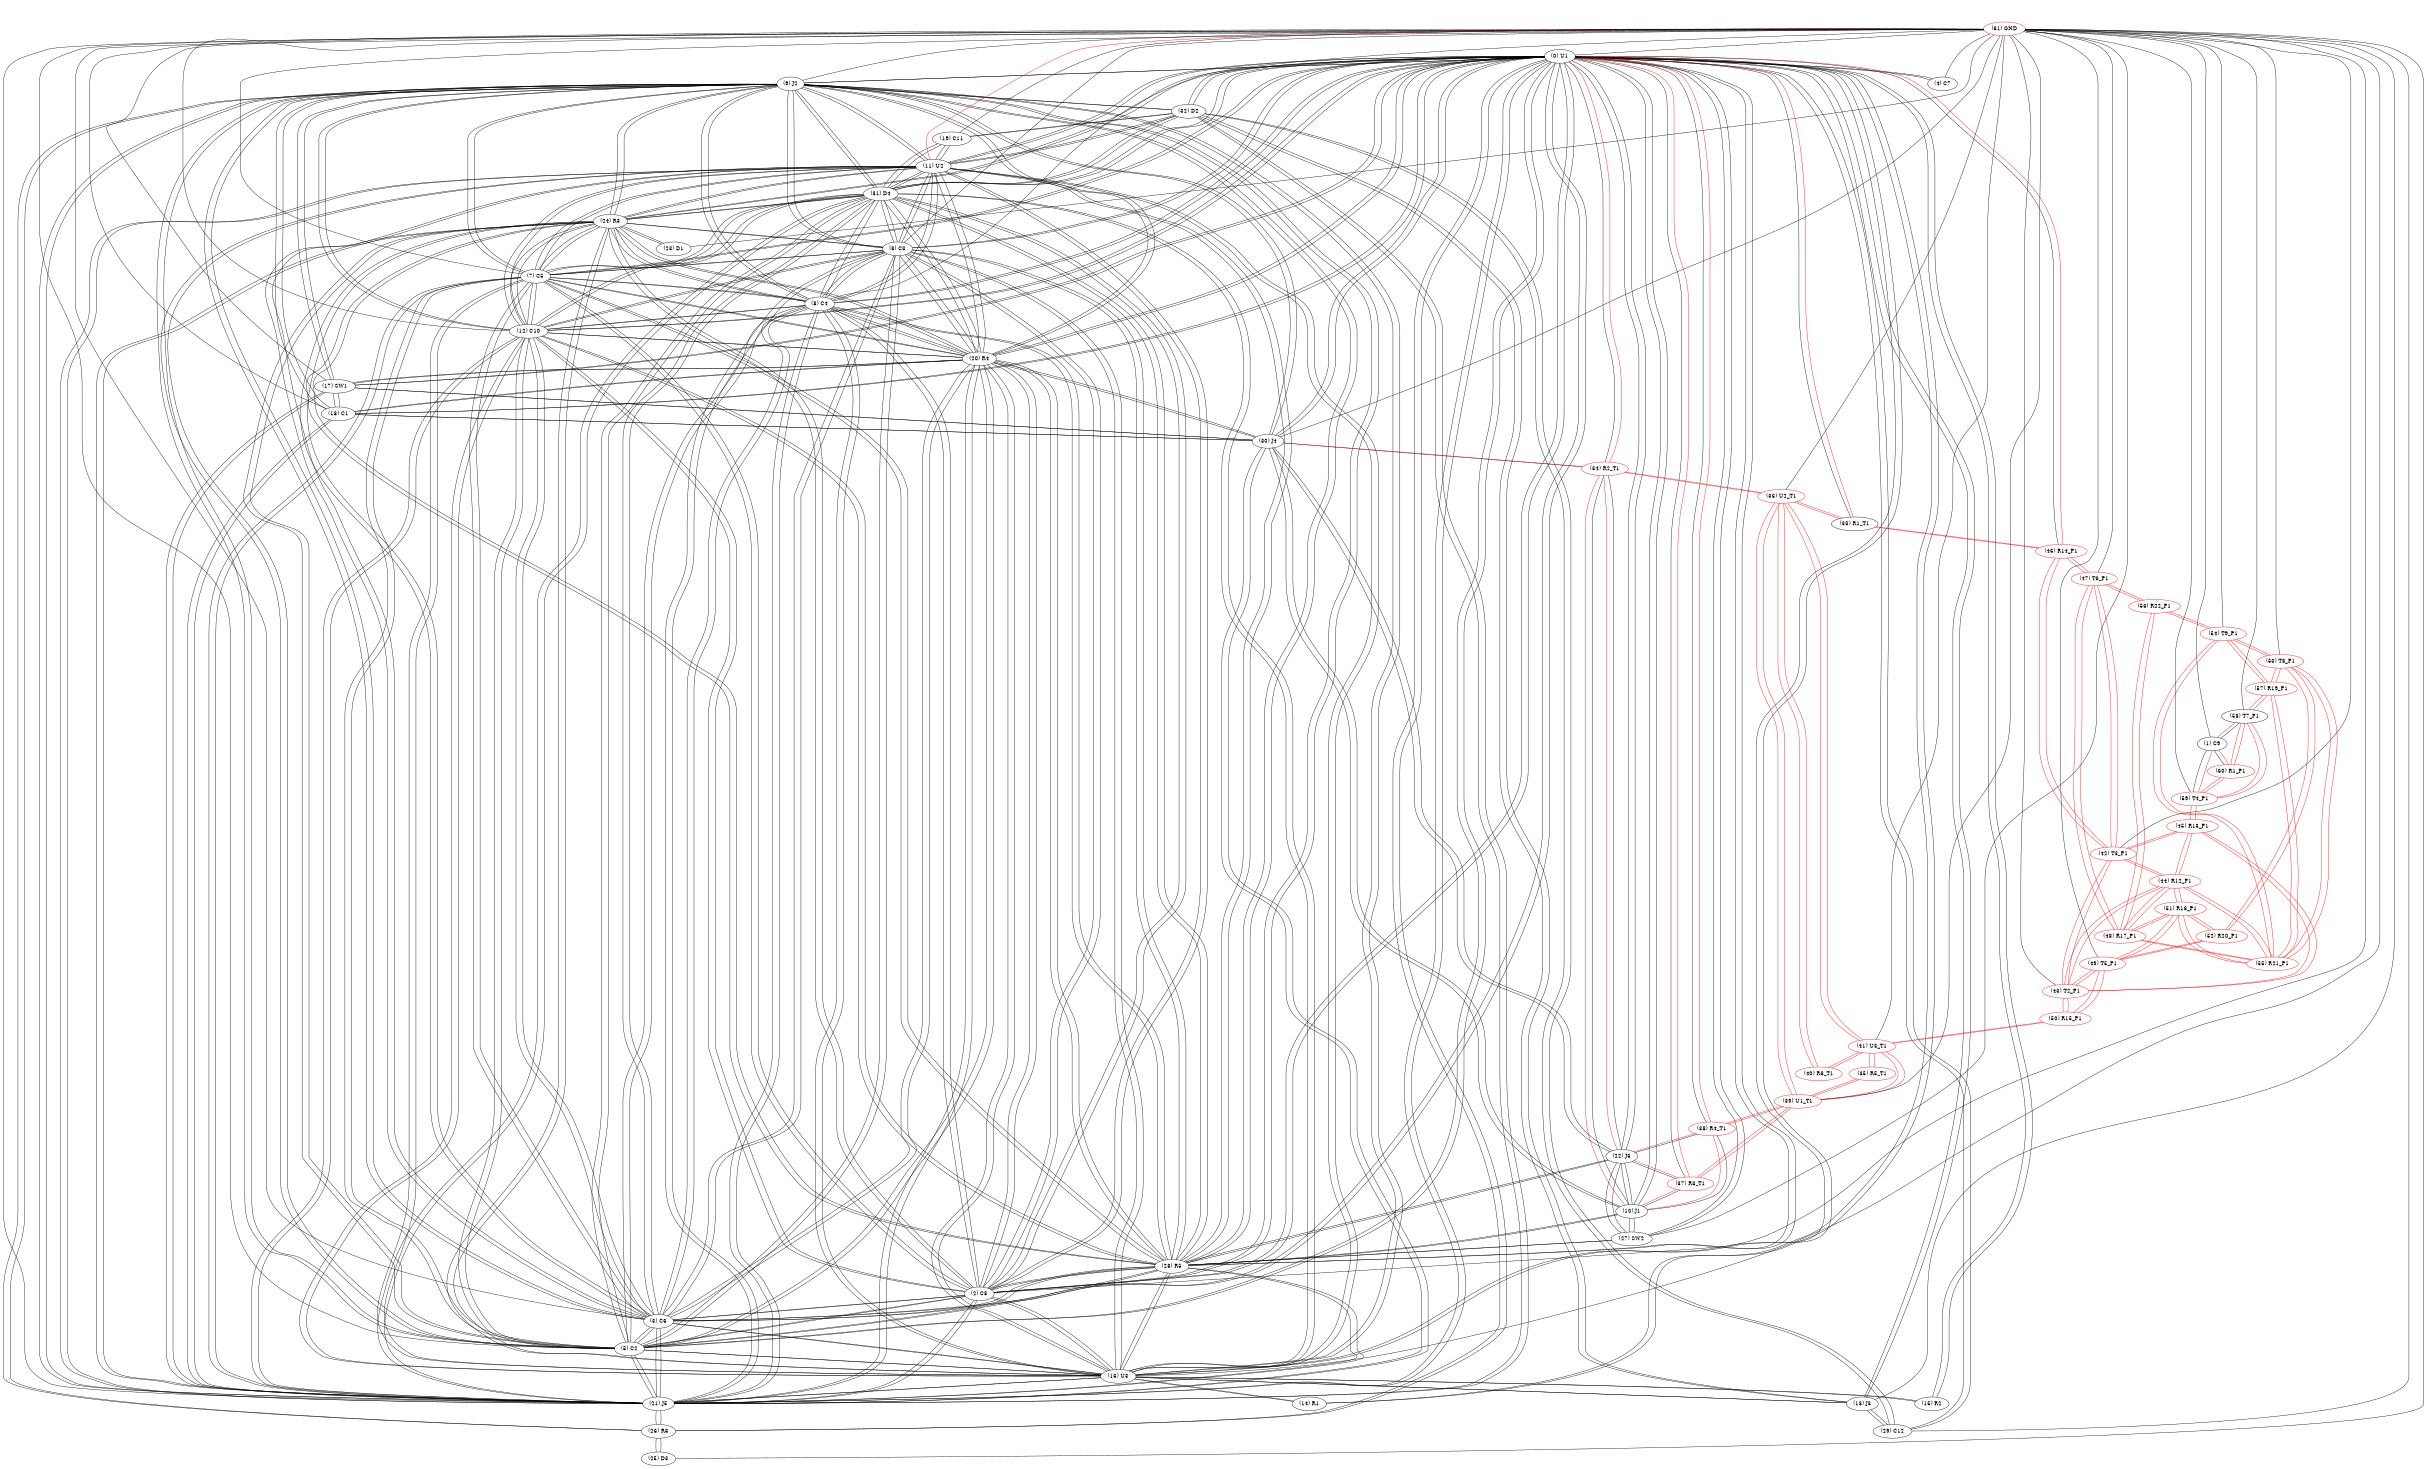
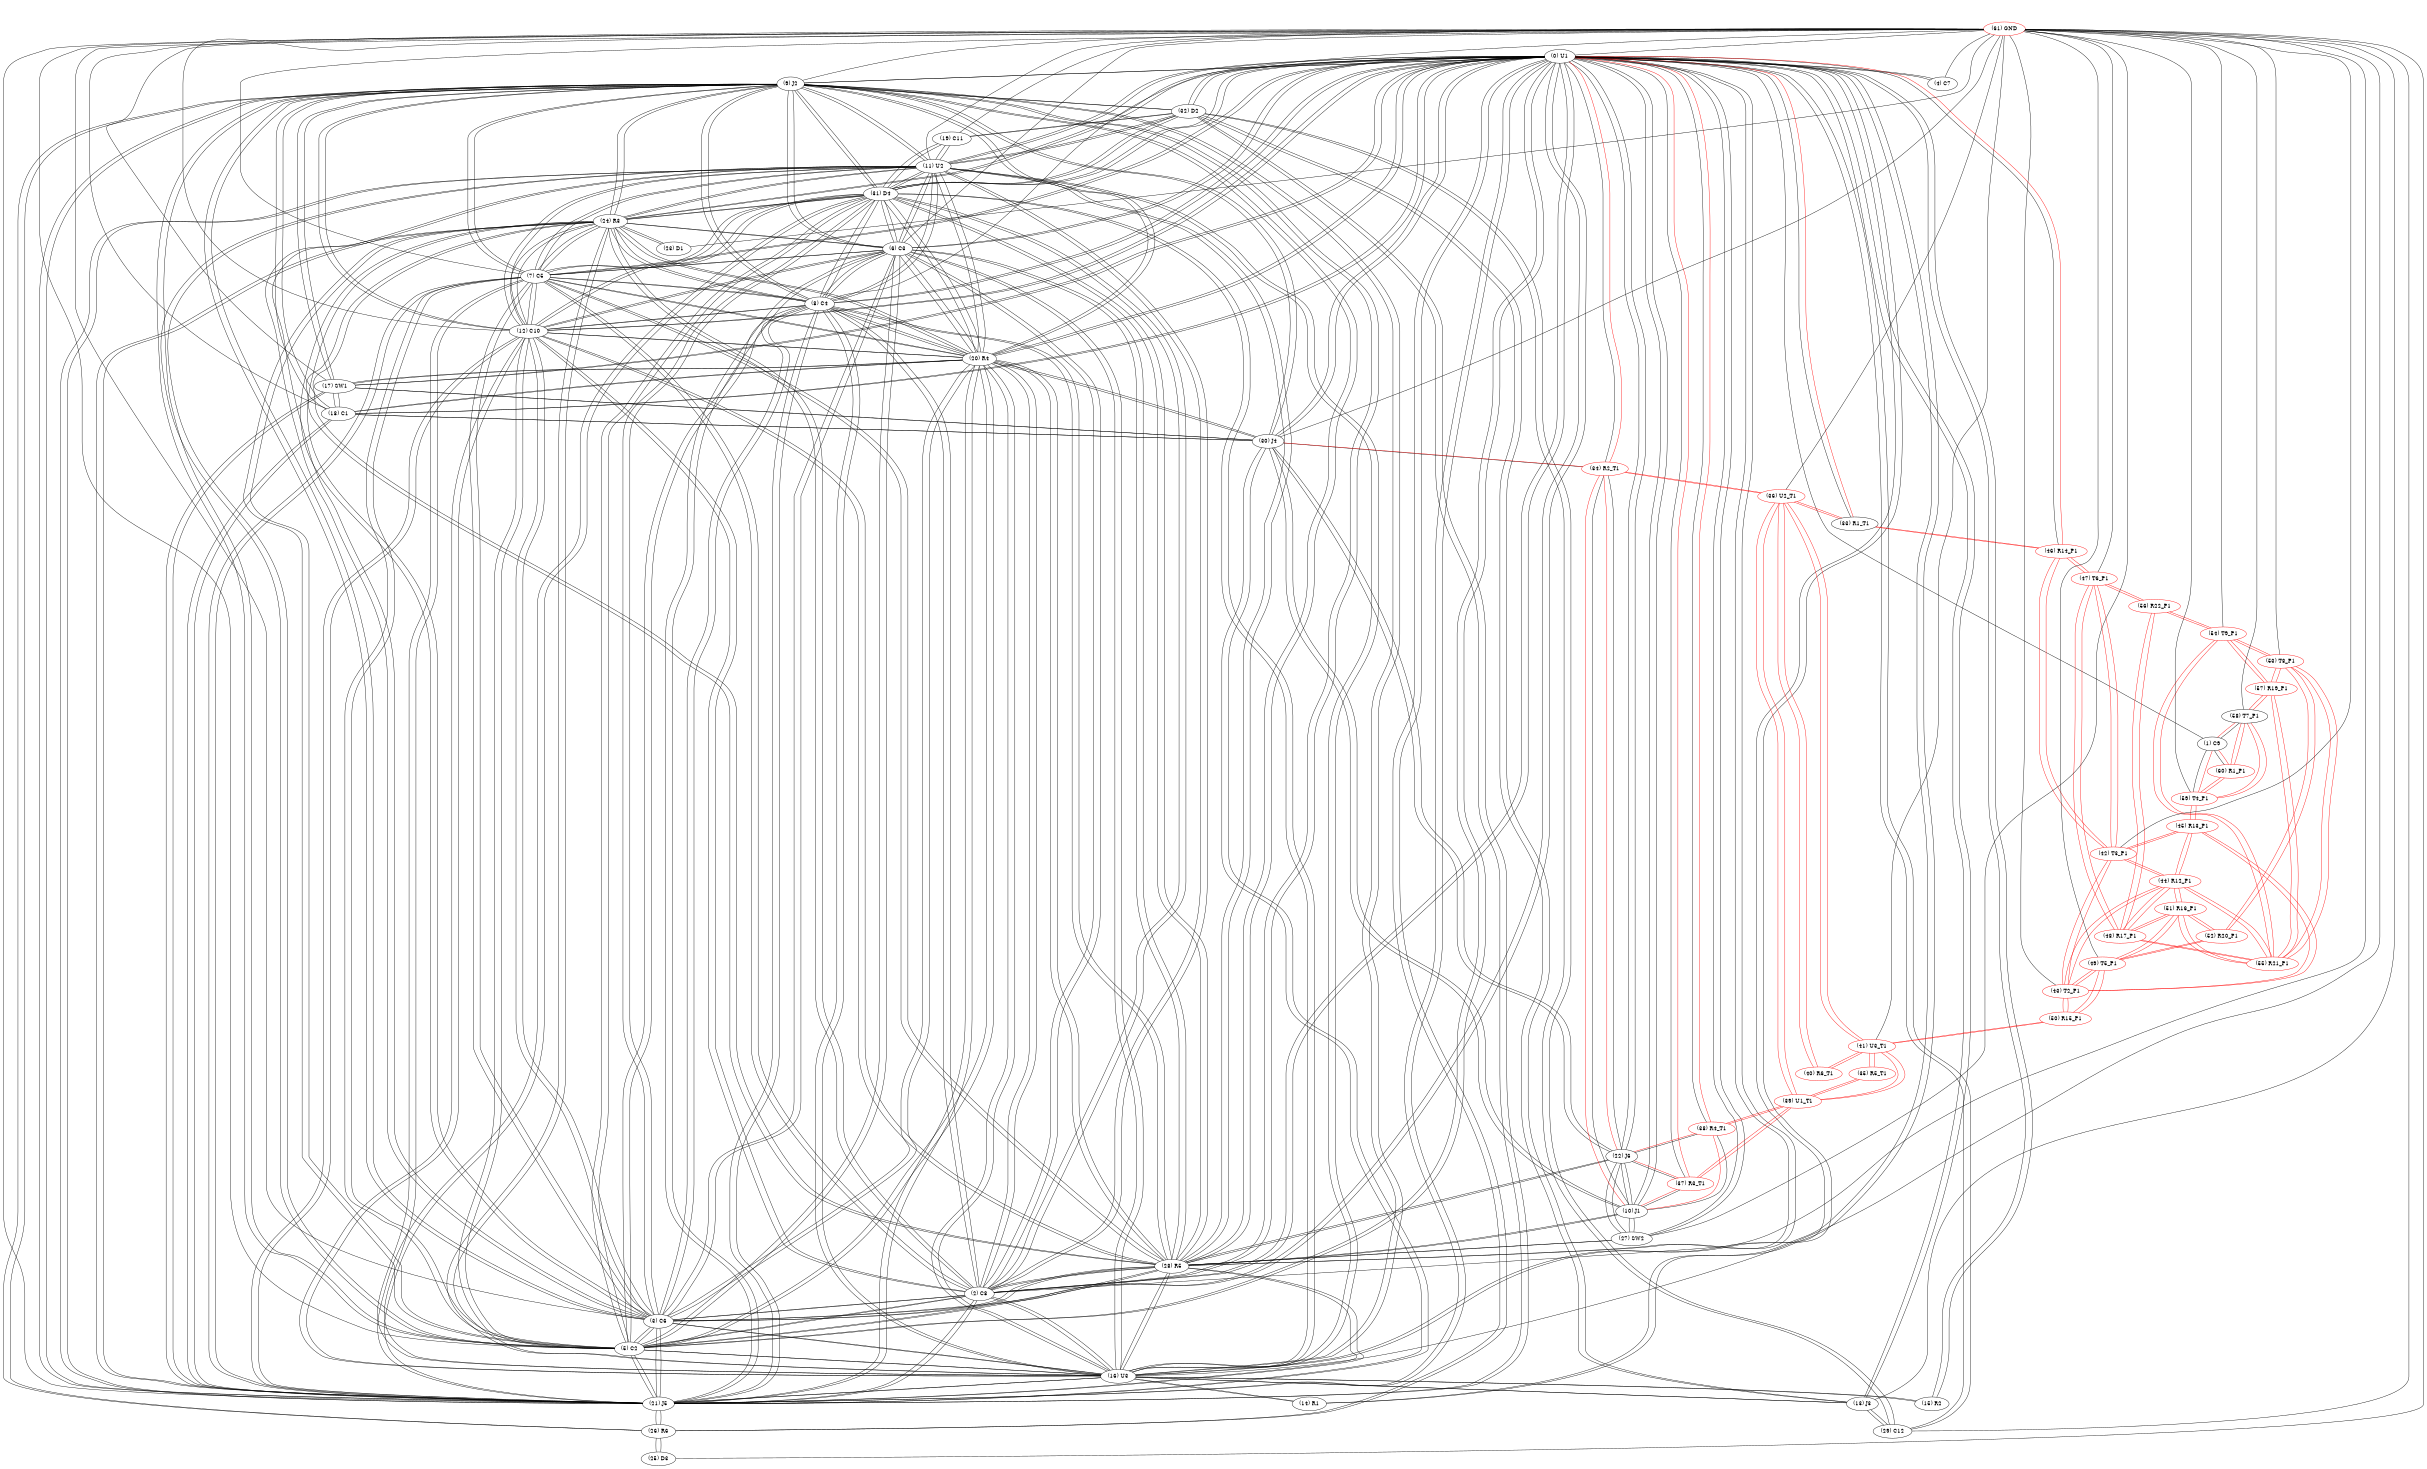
edge "(61) GND" -- "(11) U2": color red -> black
edge "(61) GND" -- "(1) C9": now "(0) U1" -- "(1) C9"
edge "(61) GND" -- "(39) U1_T1": removed
